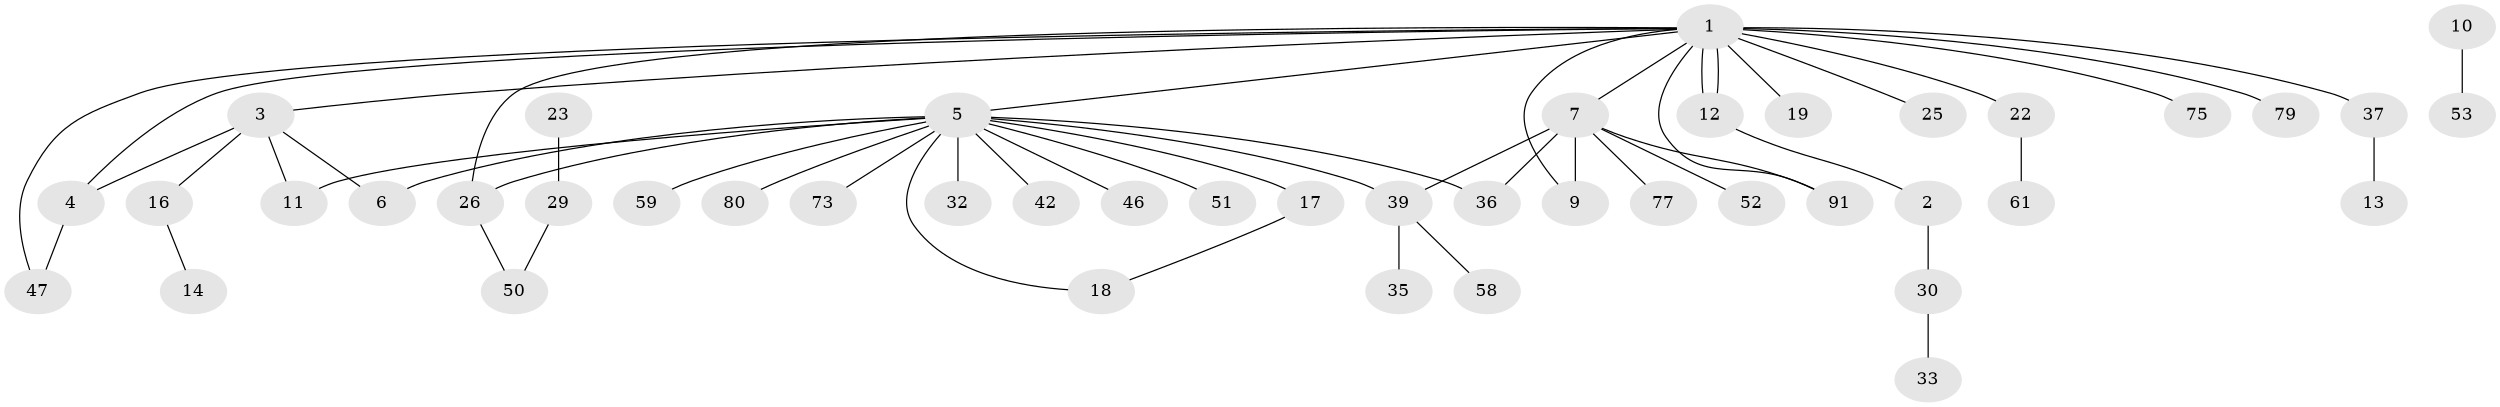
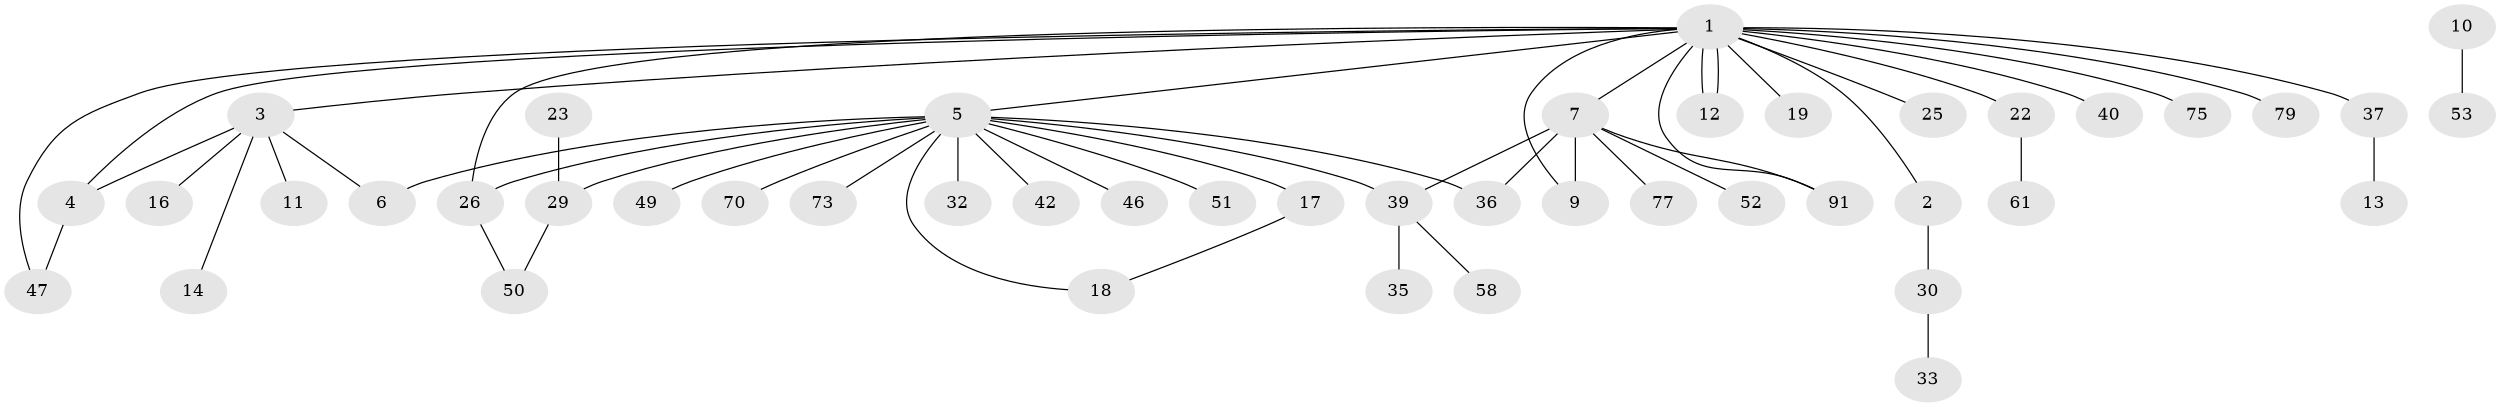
node "40": added
edge "5" -- "11": now "5" -- "29"
edge "12" -- "2": now "1" -- "2"
node "59": label "59" -> "49"
node "80": label "80" -> "70"
edge "16" -- "14": now "3" -- "14"
